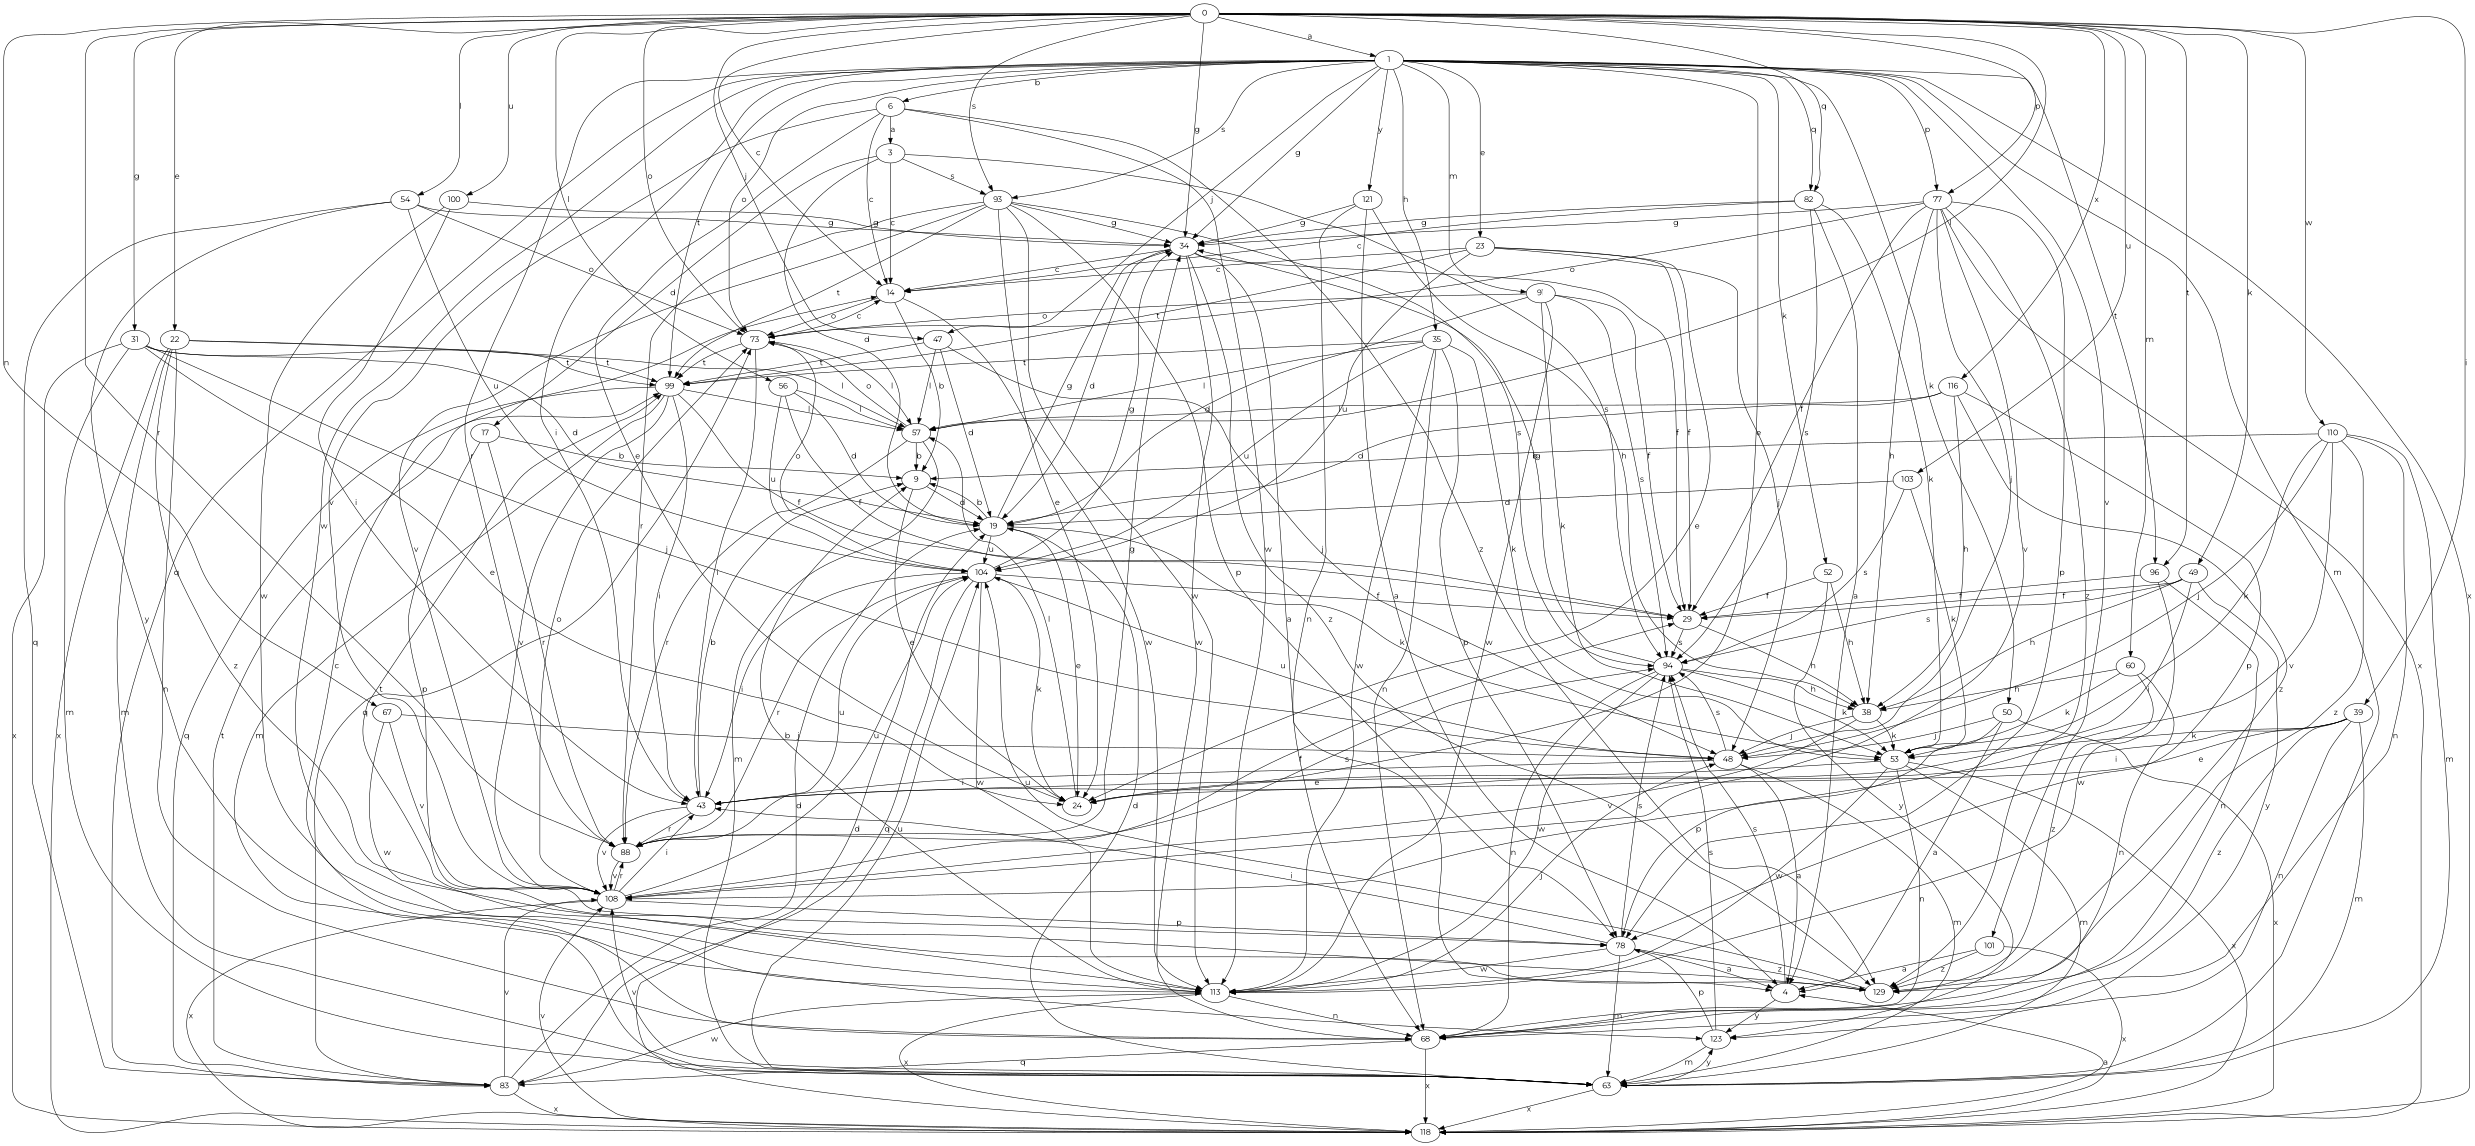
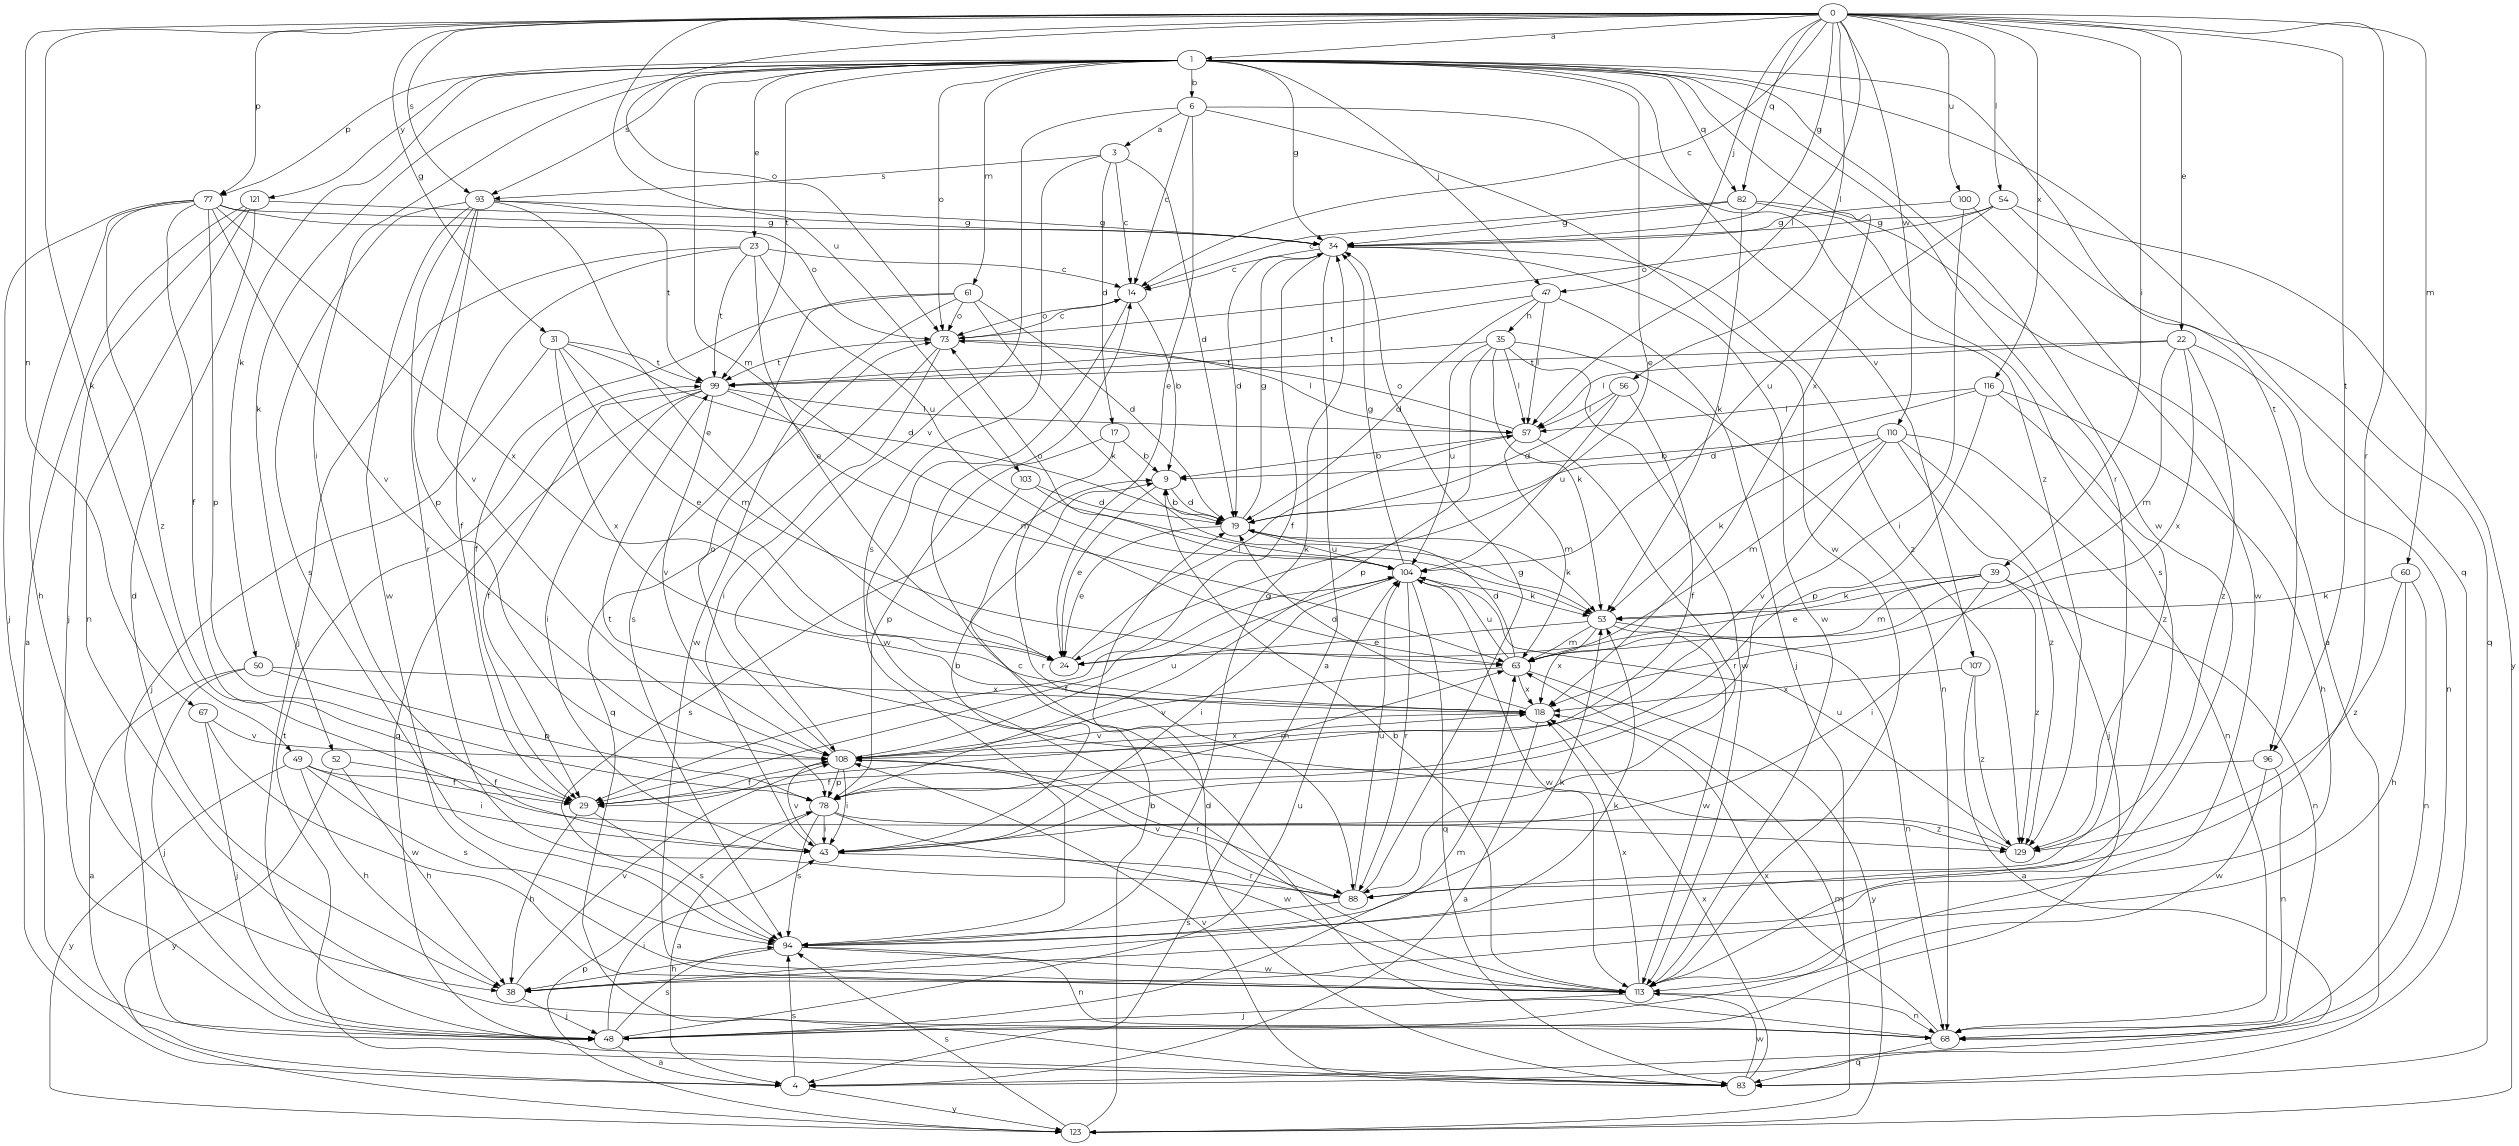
edge "1" -> "35": now "47" -> "35"
node "91": label "91" -> "61"
edge "121" -> "38": label "h" -> "d"
edge "104" -> "24": now "104" -> "53"
edge "123" -> "9": added, label "b"
edge "83" -> "73": reversed
edge "34" -> "68": now "34" -> "113"
edge "121" -> "48": added, label "j"
node "101": label "101" -> "107"
